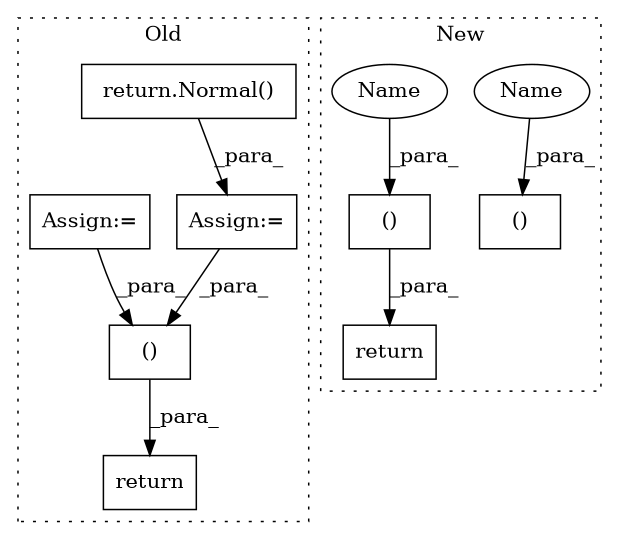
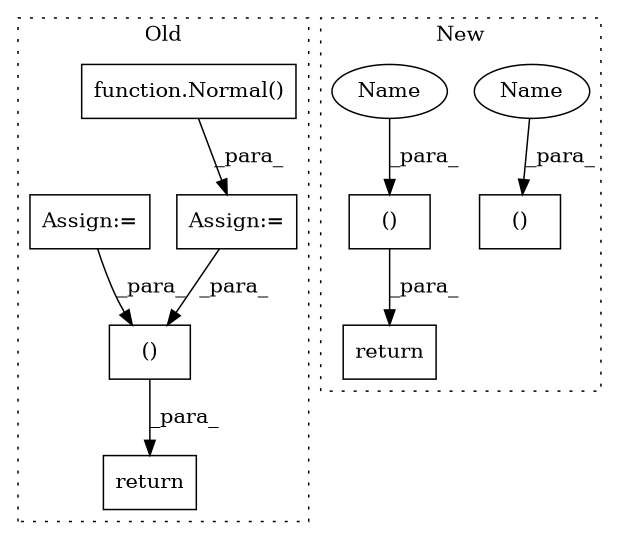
node "return.Normal()": label "return.Normal()" -> "function.Normal()"
